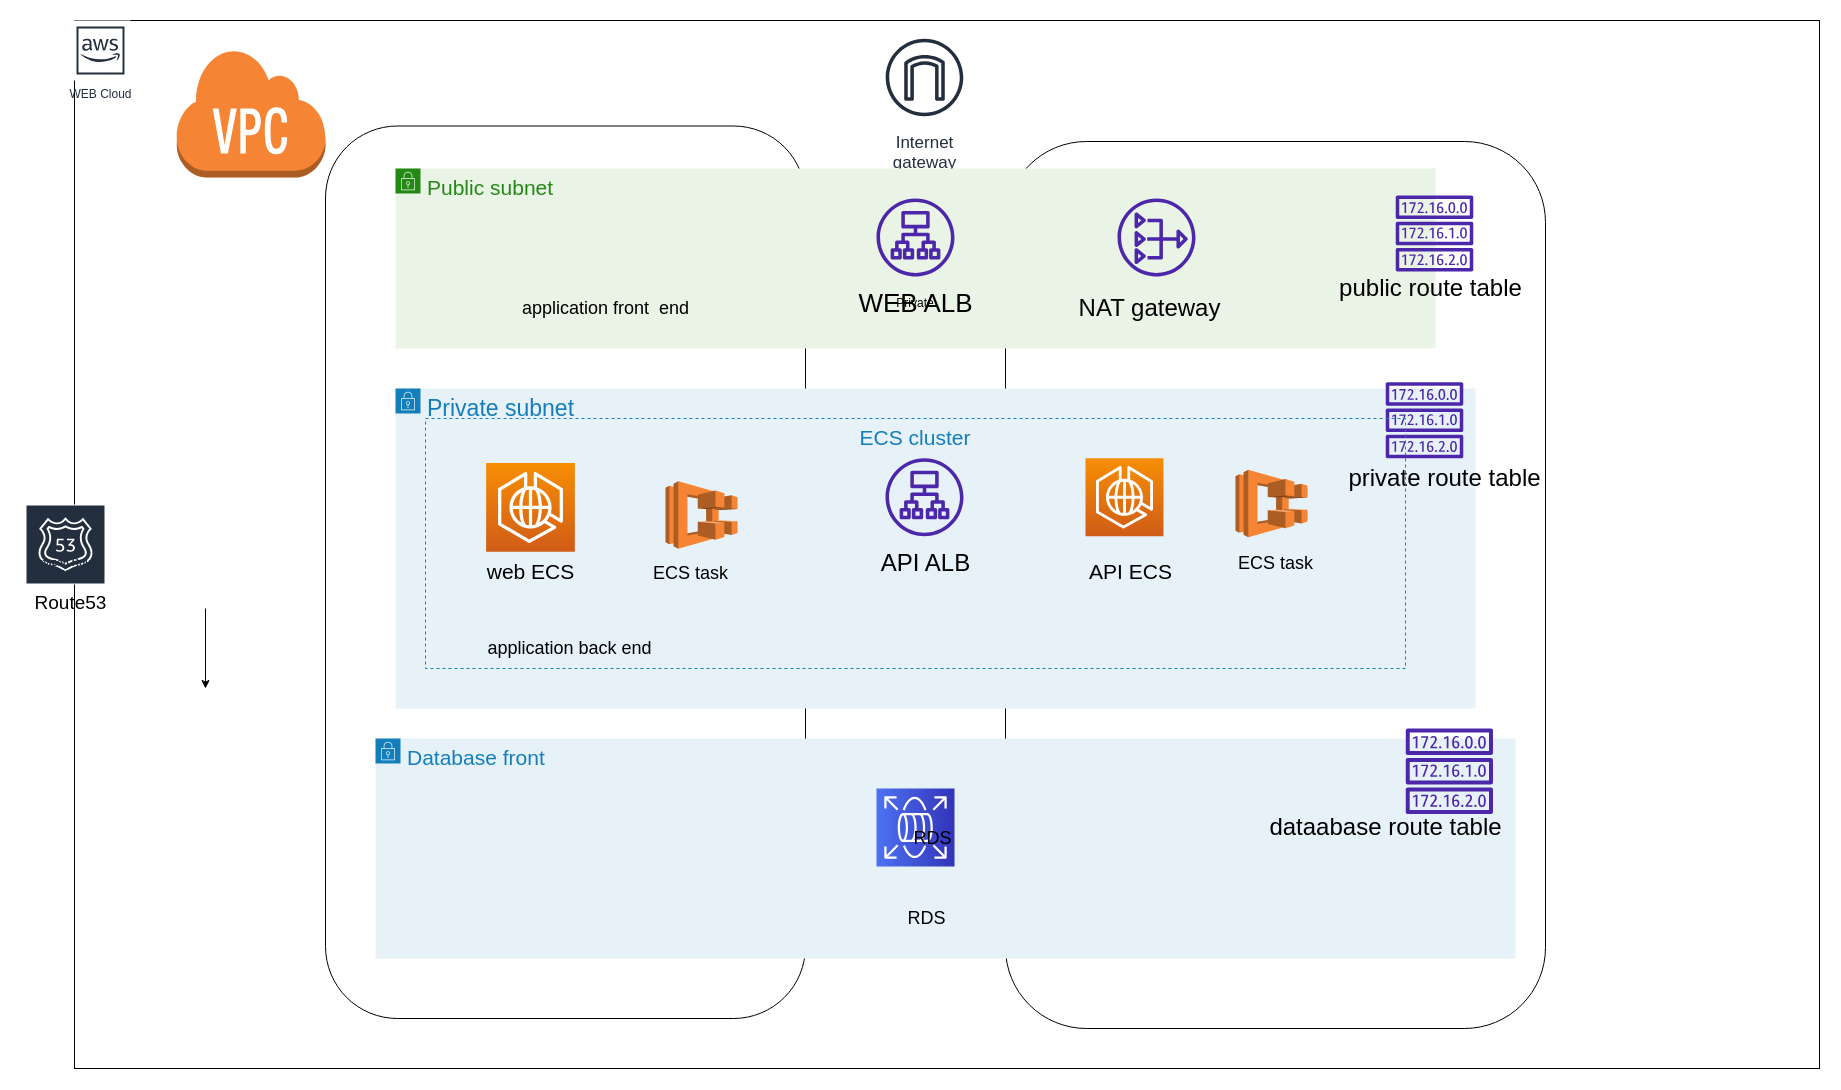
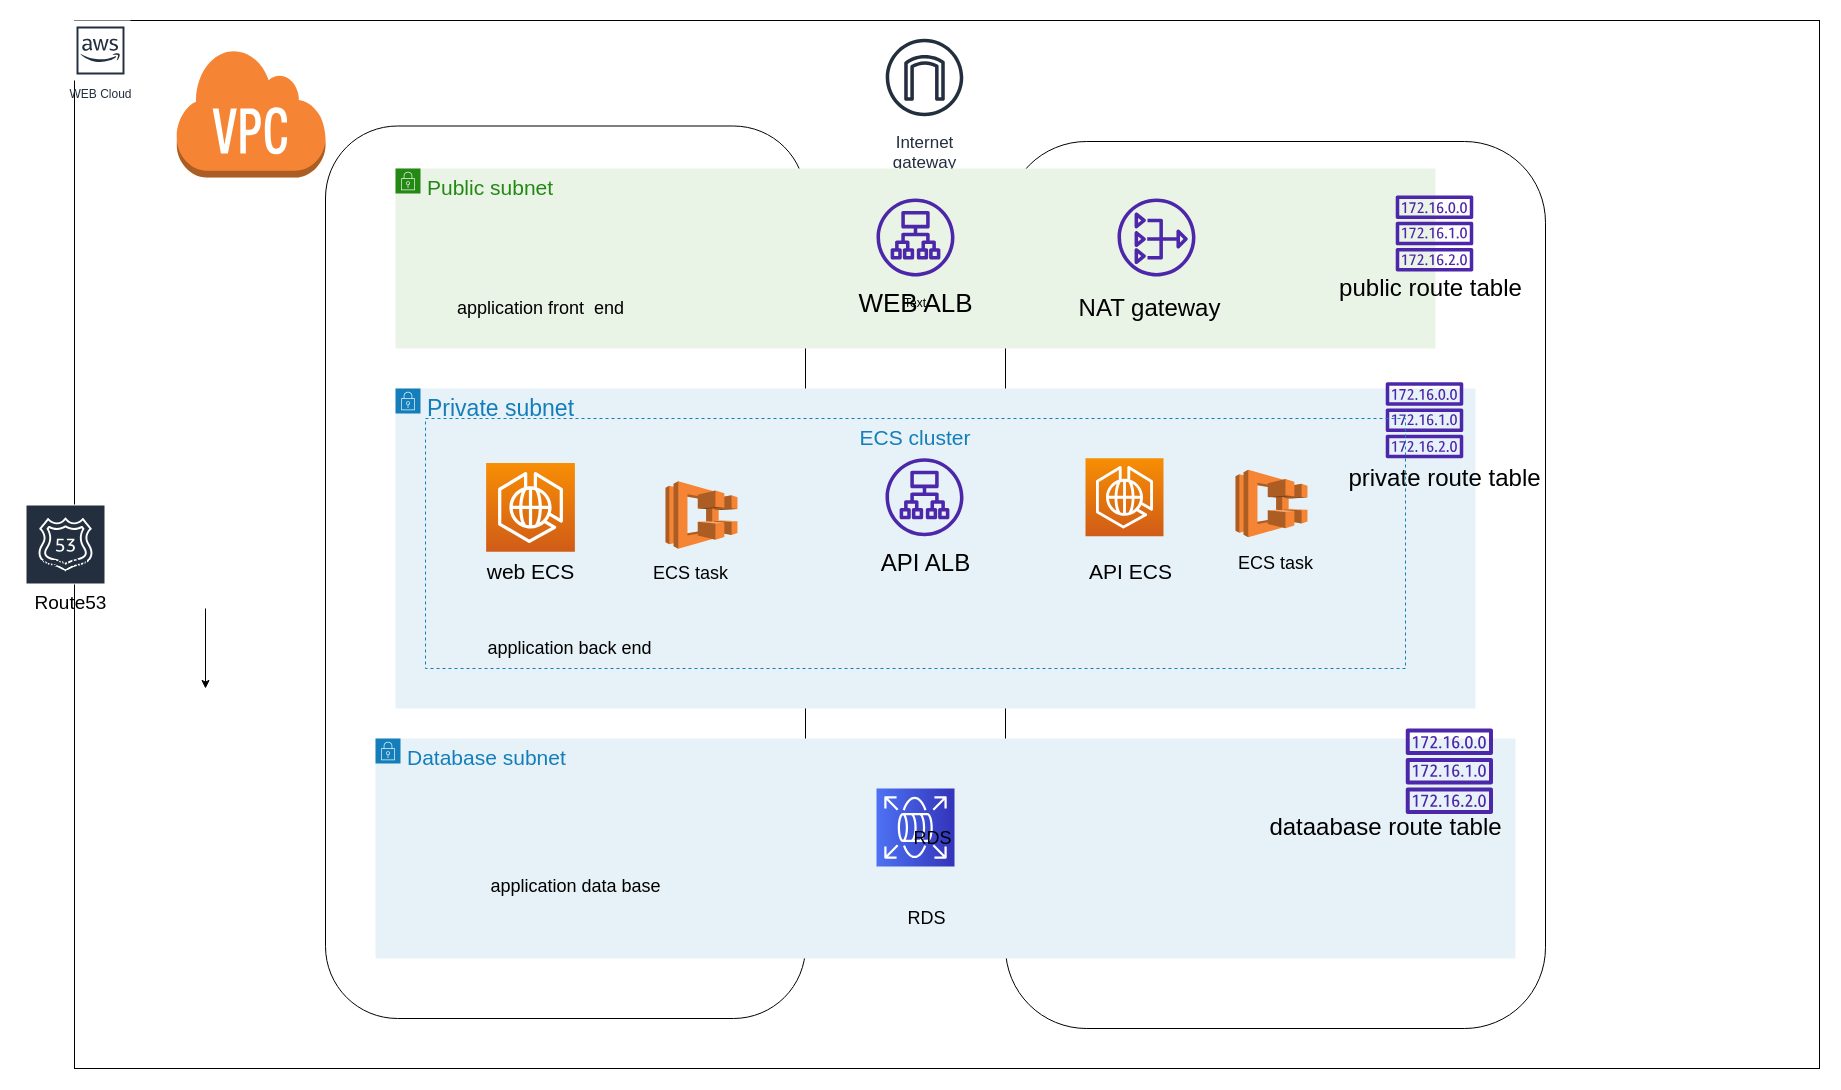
node "Private": label "Private" -> "Text"
node "application front end": moved (606, 309) -> (541, 309)
node "Database front": label "Database front" -> "Database subnet"
node "application data base": added
